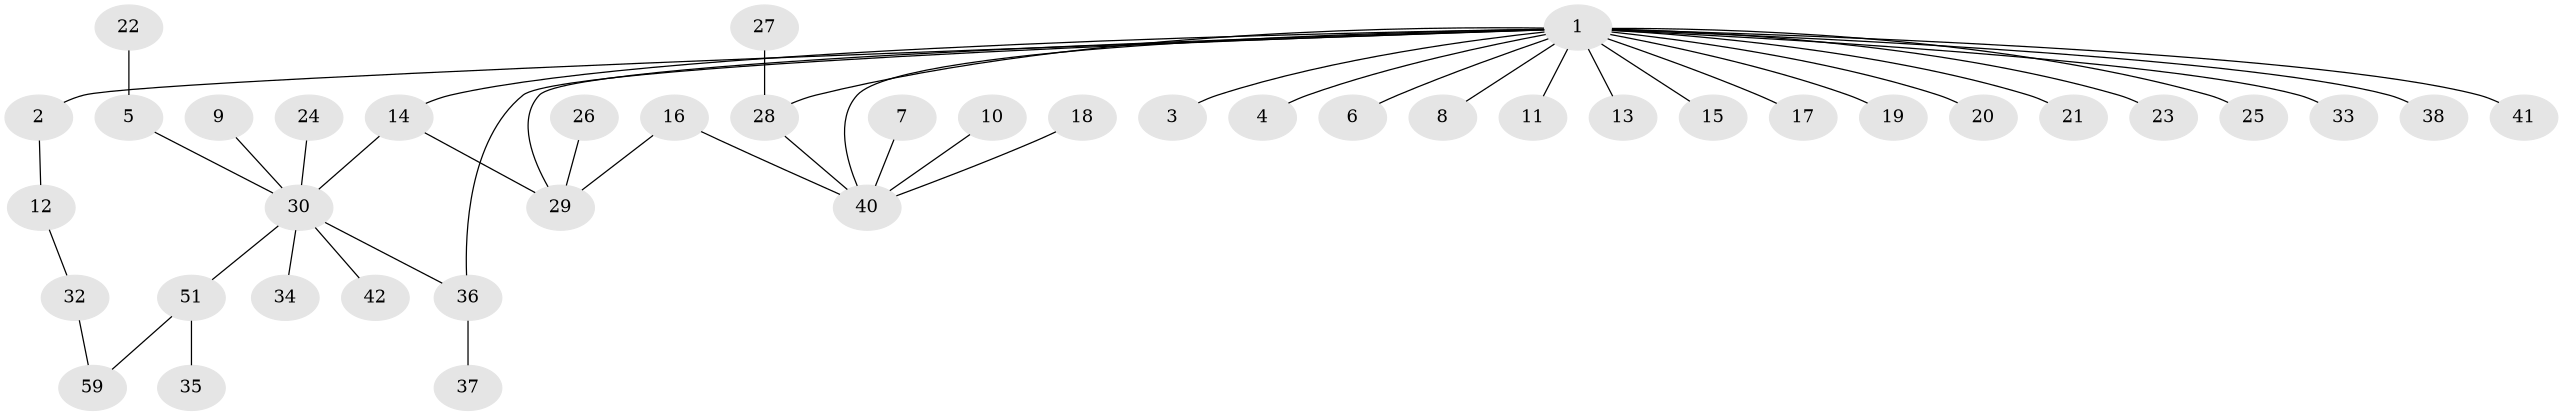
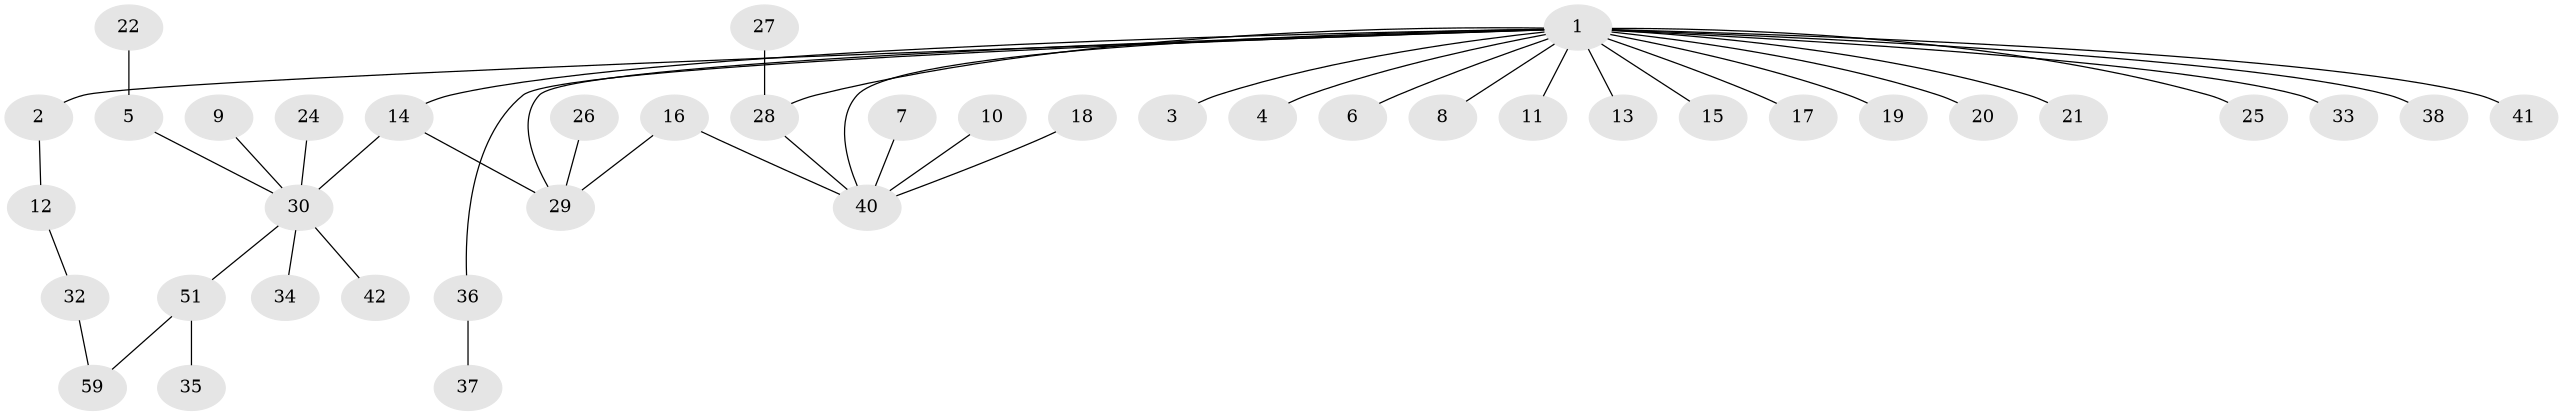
node "23": removed
edge "30" -- "36": removed
